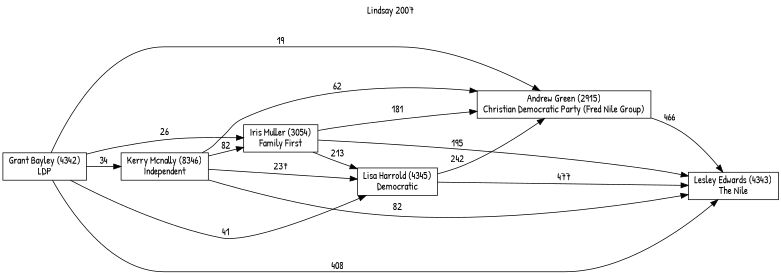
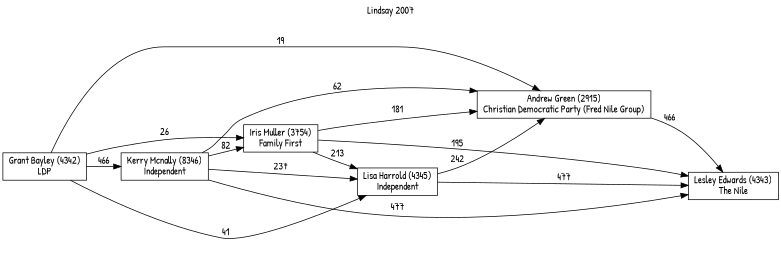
node "Iris Muller (3054) Family First": label "Iris Muller (3054) Family First" -> "Iris Muller (3754) Family First"
edge "Grant Bayley (4342) LDP" -> "Kerry Mcnally (8346) Independent": label "34" -> "466"
node "Lisa Harrold (4345) Democratic": label "Lisa Harrold (4345) Democratic" -> "Lisa Harrold (4345) Independent"
edge "Kerry Mcnally (8346) Independent" -> "Lesley Edwards (4343) The Nile": label "82" -> "477"
edge "Grant Bayley (4342) LDP" -> "Lesley Edwards (4343) The Nile": removed, label "408"
